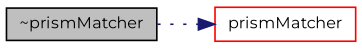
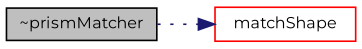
node "prismMatcher": label "prismMatcher" -> "matchShape"
